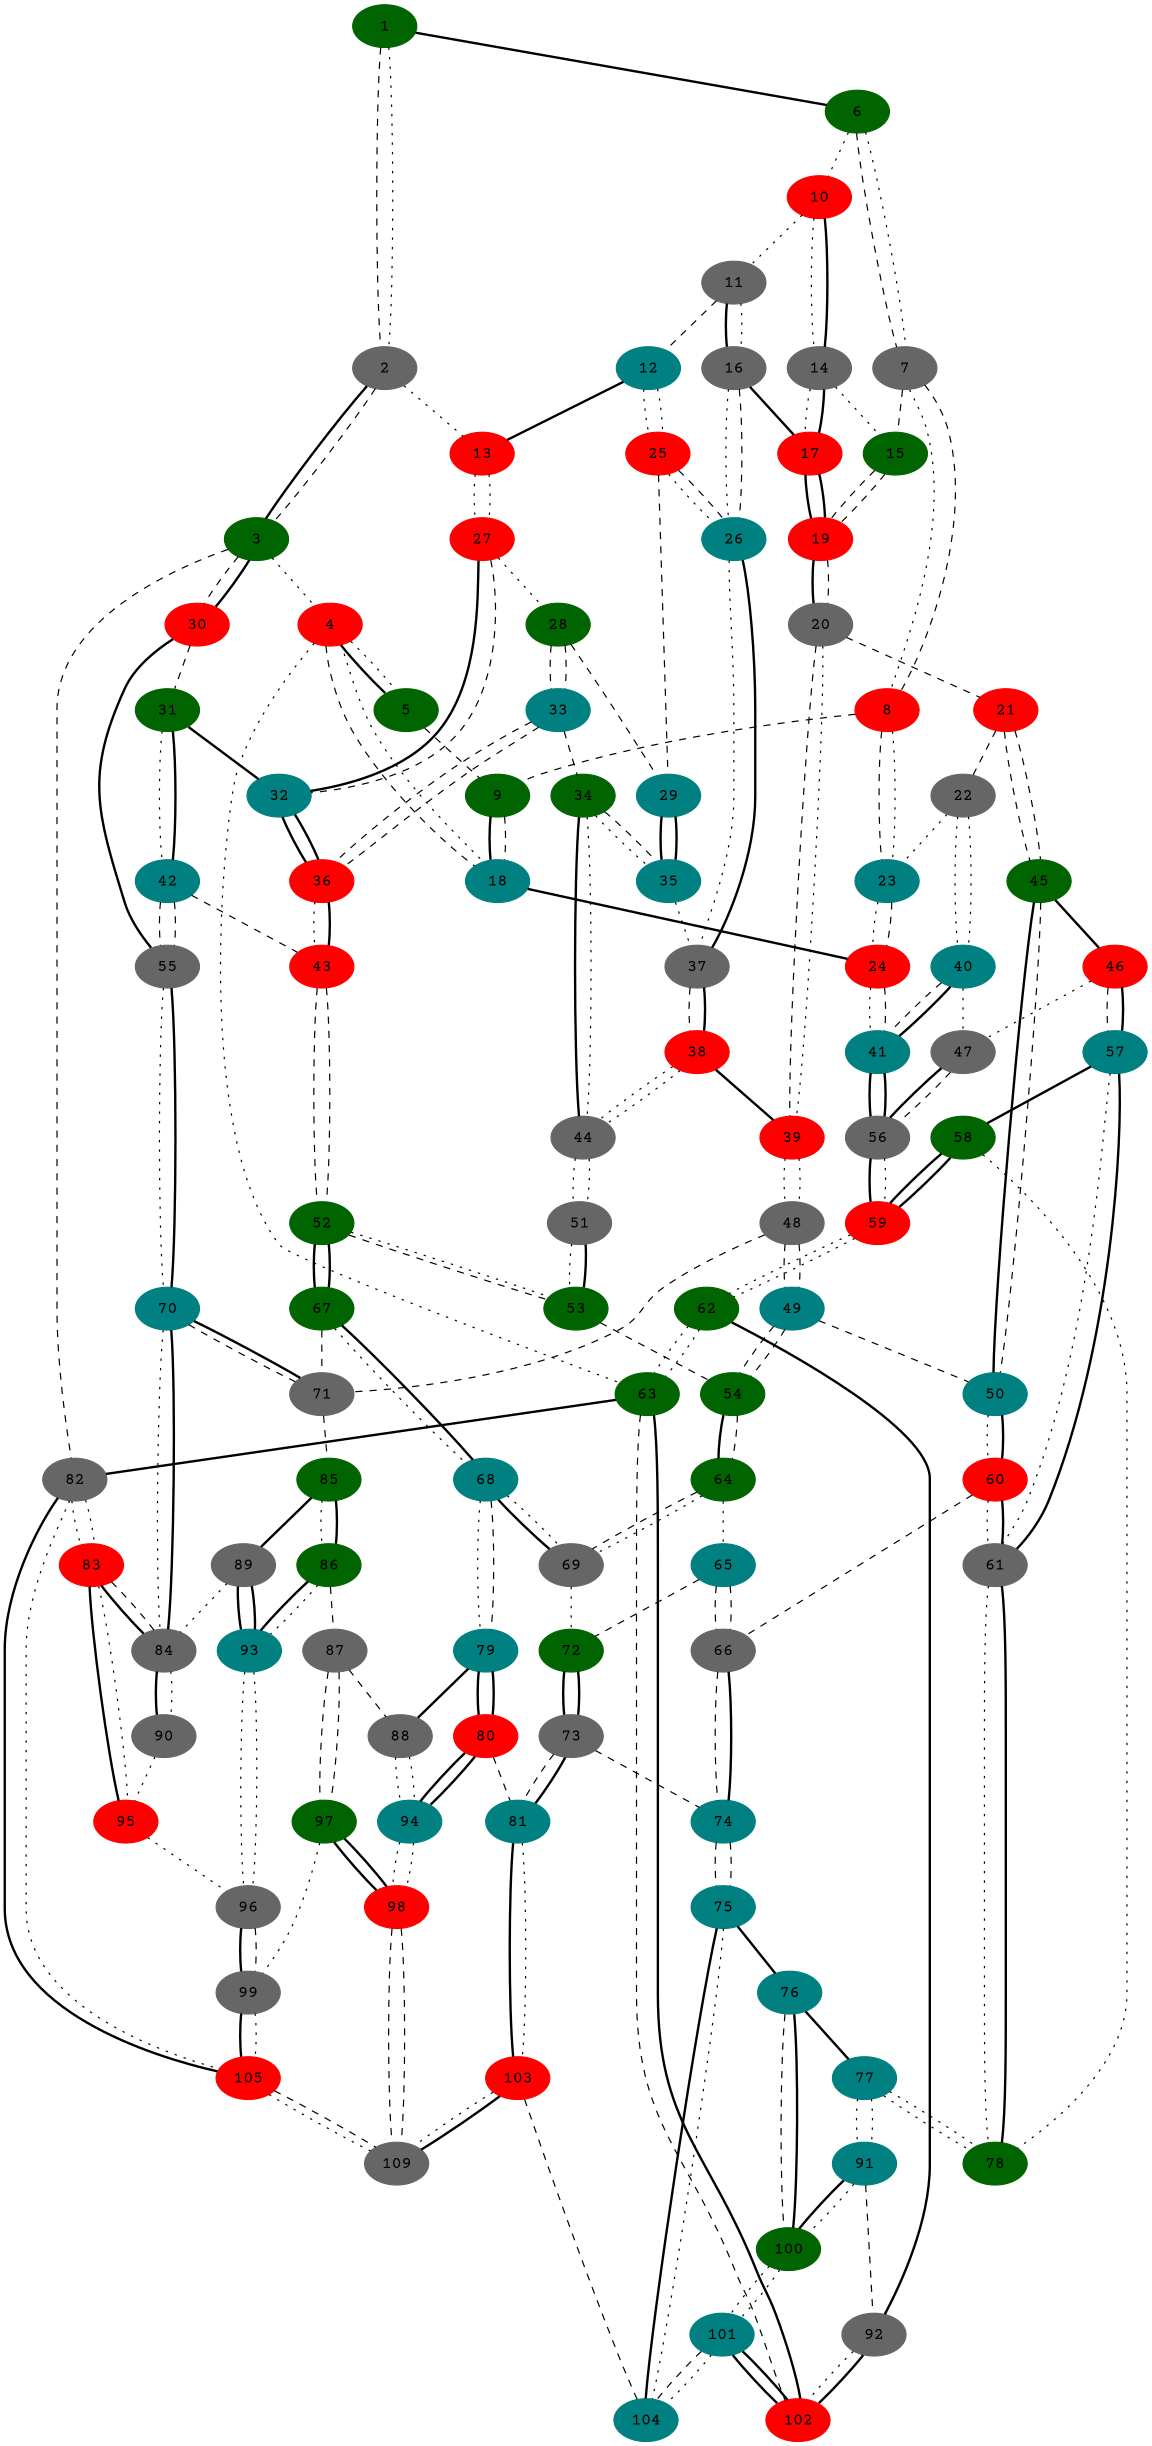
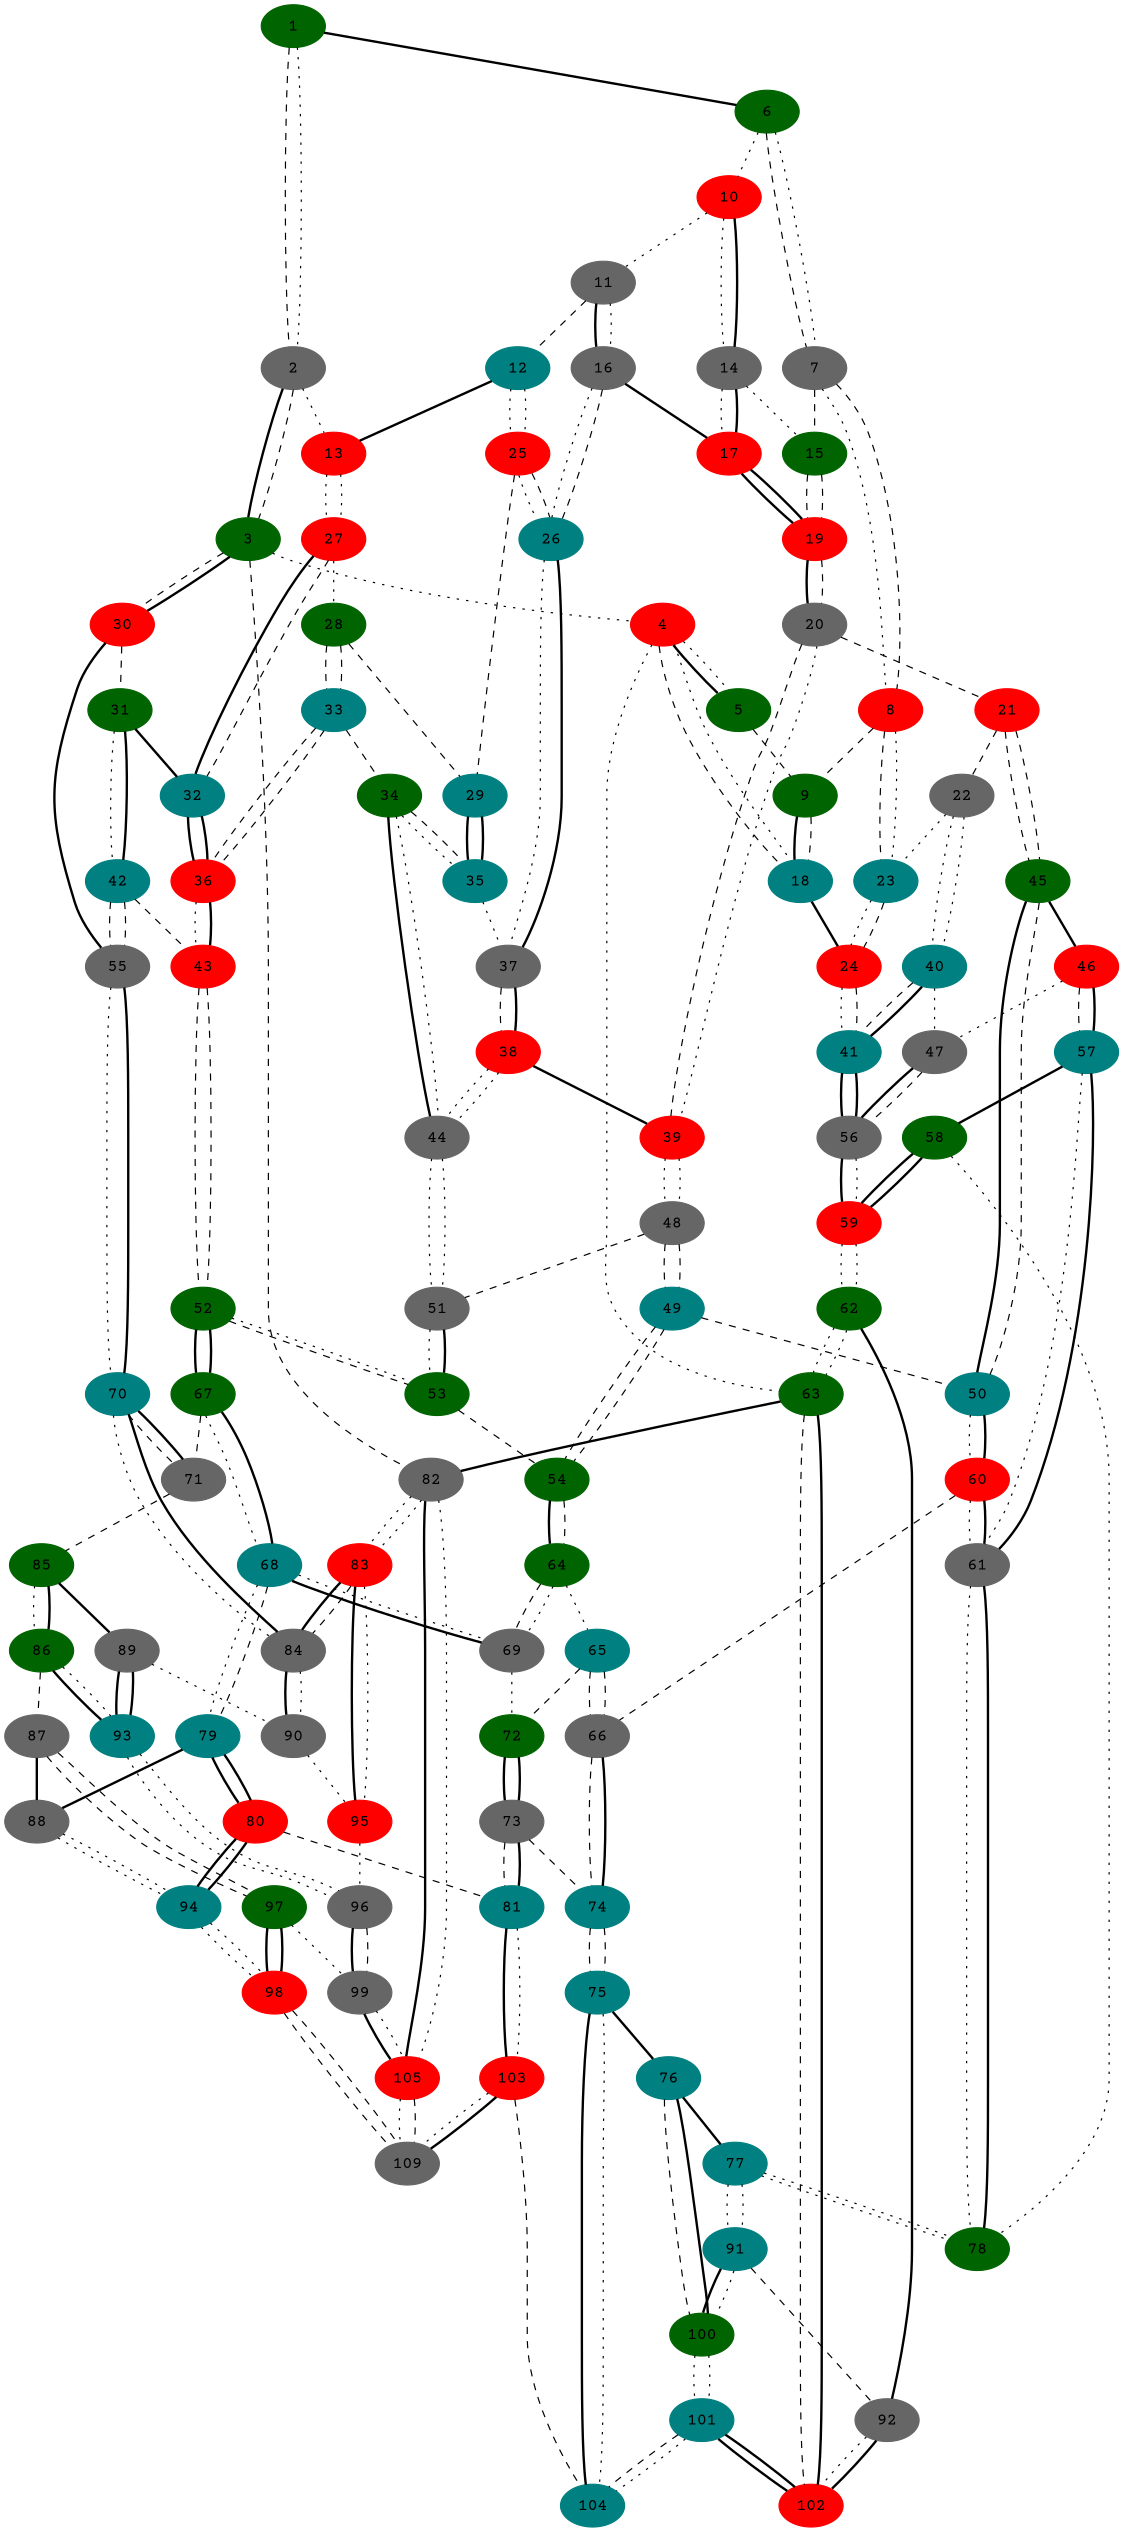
edge "48" -- "71": now "48" -- "51"
edge "89" -- "84": now "89" -- "90"
edge "87" -- "88": style dashed -> bold
